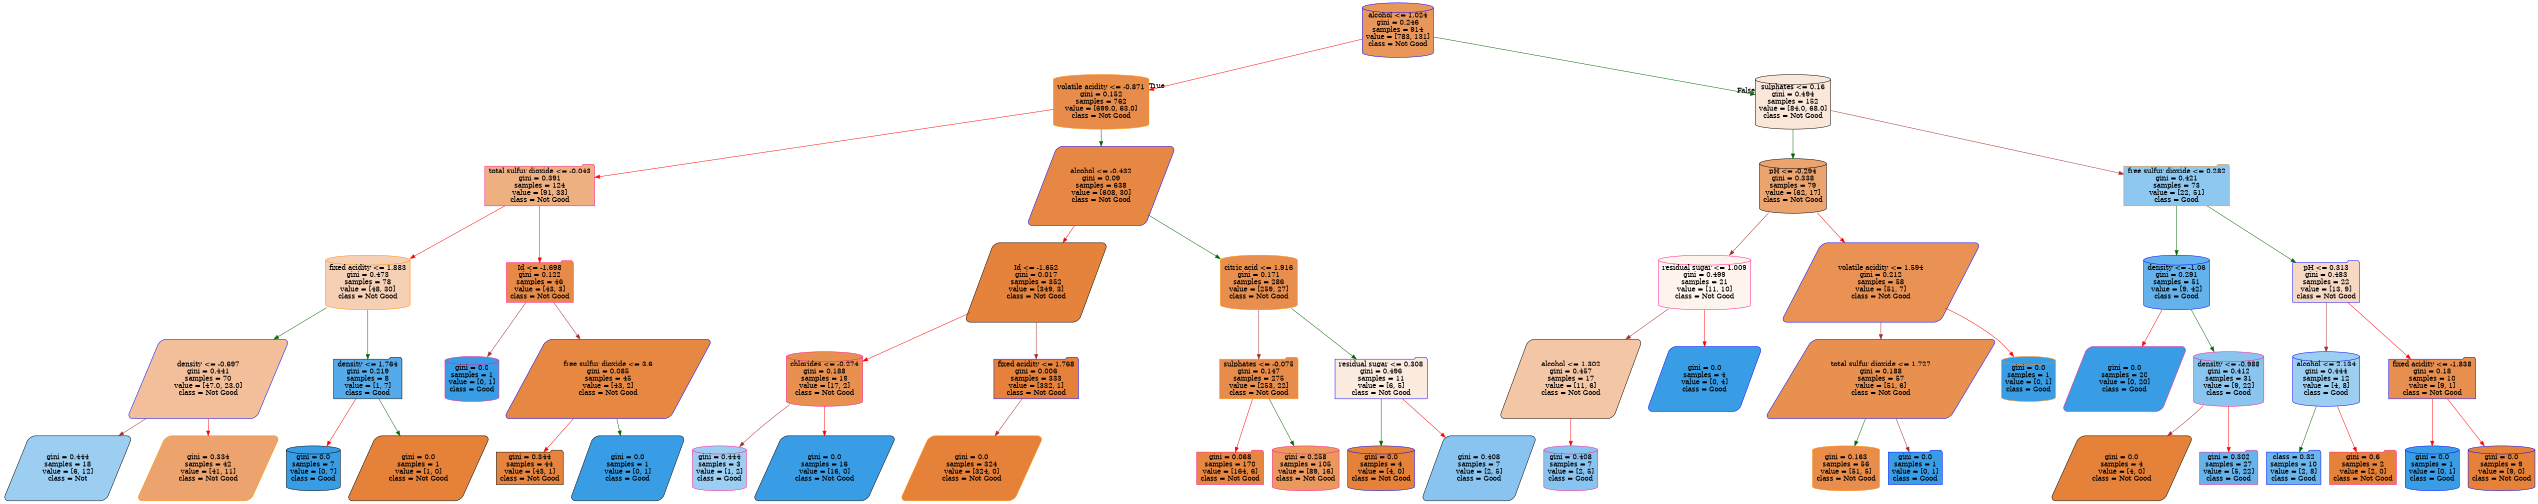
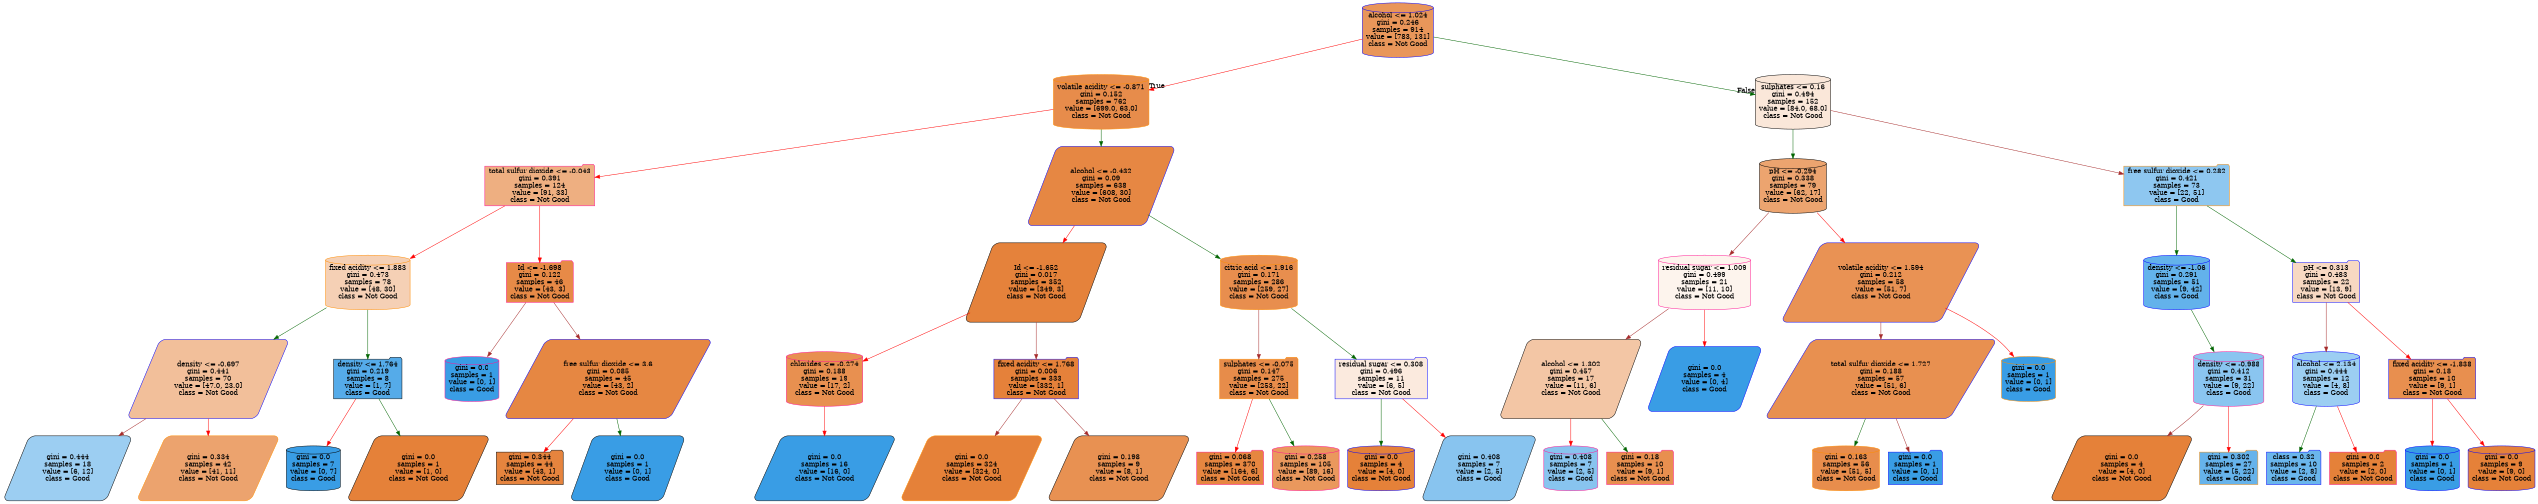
node "gini = 0.0 samples = 20 value = [0, 20] class = Good": removed
node "gini = 0.444 samples = 18 value = [6, 12] class = Not": label "gini = 0.444 samples = 18 value = [6, 12] class = Not" -> "gini = 0.444 samples = 18 value = [6, 12] class = Good"
node "gini = 0.444 samples = 3 value = [1, 2] class = Good": removed
node "gini = 0.198 samples = 9 value = [8, 1] class = Not Good": added
node "gini = 0.068 samples = 170 value = [164, 6] class = Not Good": label "gini = 0.068 samples = 170 value = [164, 6] class = Not Good" -> "gini = 0.068 samples = 370 value = [164, 6] class = Not Good"
node "gini = 0.18 samples = 10 value = [9, 1] class = Not Good": added
node "gini = 0.302 samples = 27 value = [5, 22] class = Good": color deeppink -> darkorange
node "gini = 0.6 samples = 2 value = [2, 0] class = Not Good": label "gini = 0.6 samples = 2 value = [2, 0] class = Not Good" -> "gini = 0.0 samples = 2 value = [2, 0] class = Not Good"
